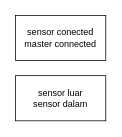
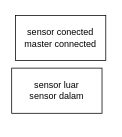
node "sensor luar sensor dalam": moved (60, 98) -> (57, 90)
